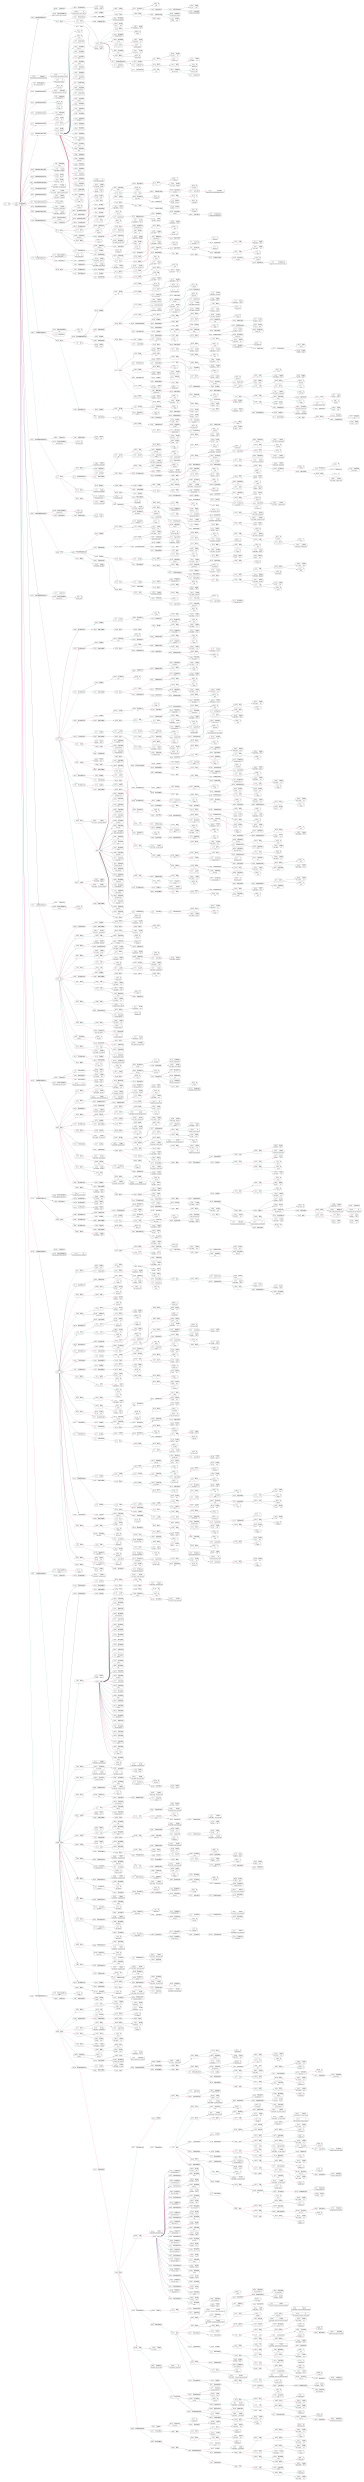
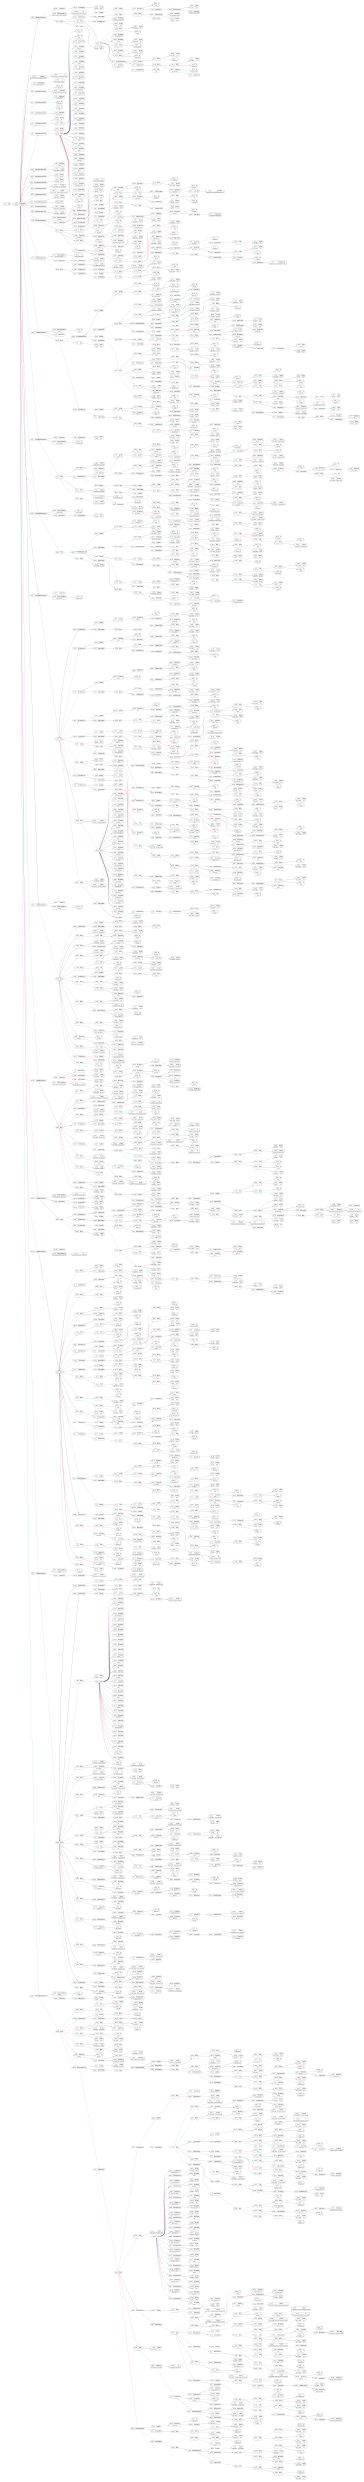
node "342272": text "LogicOP" -> "PostfixExpression"
